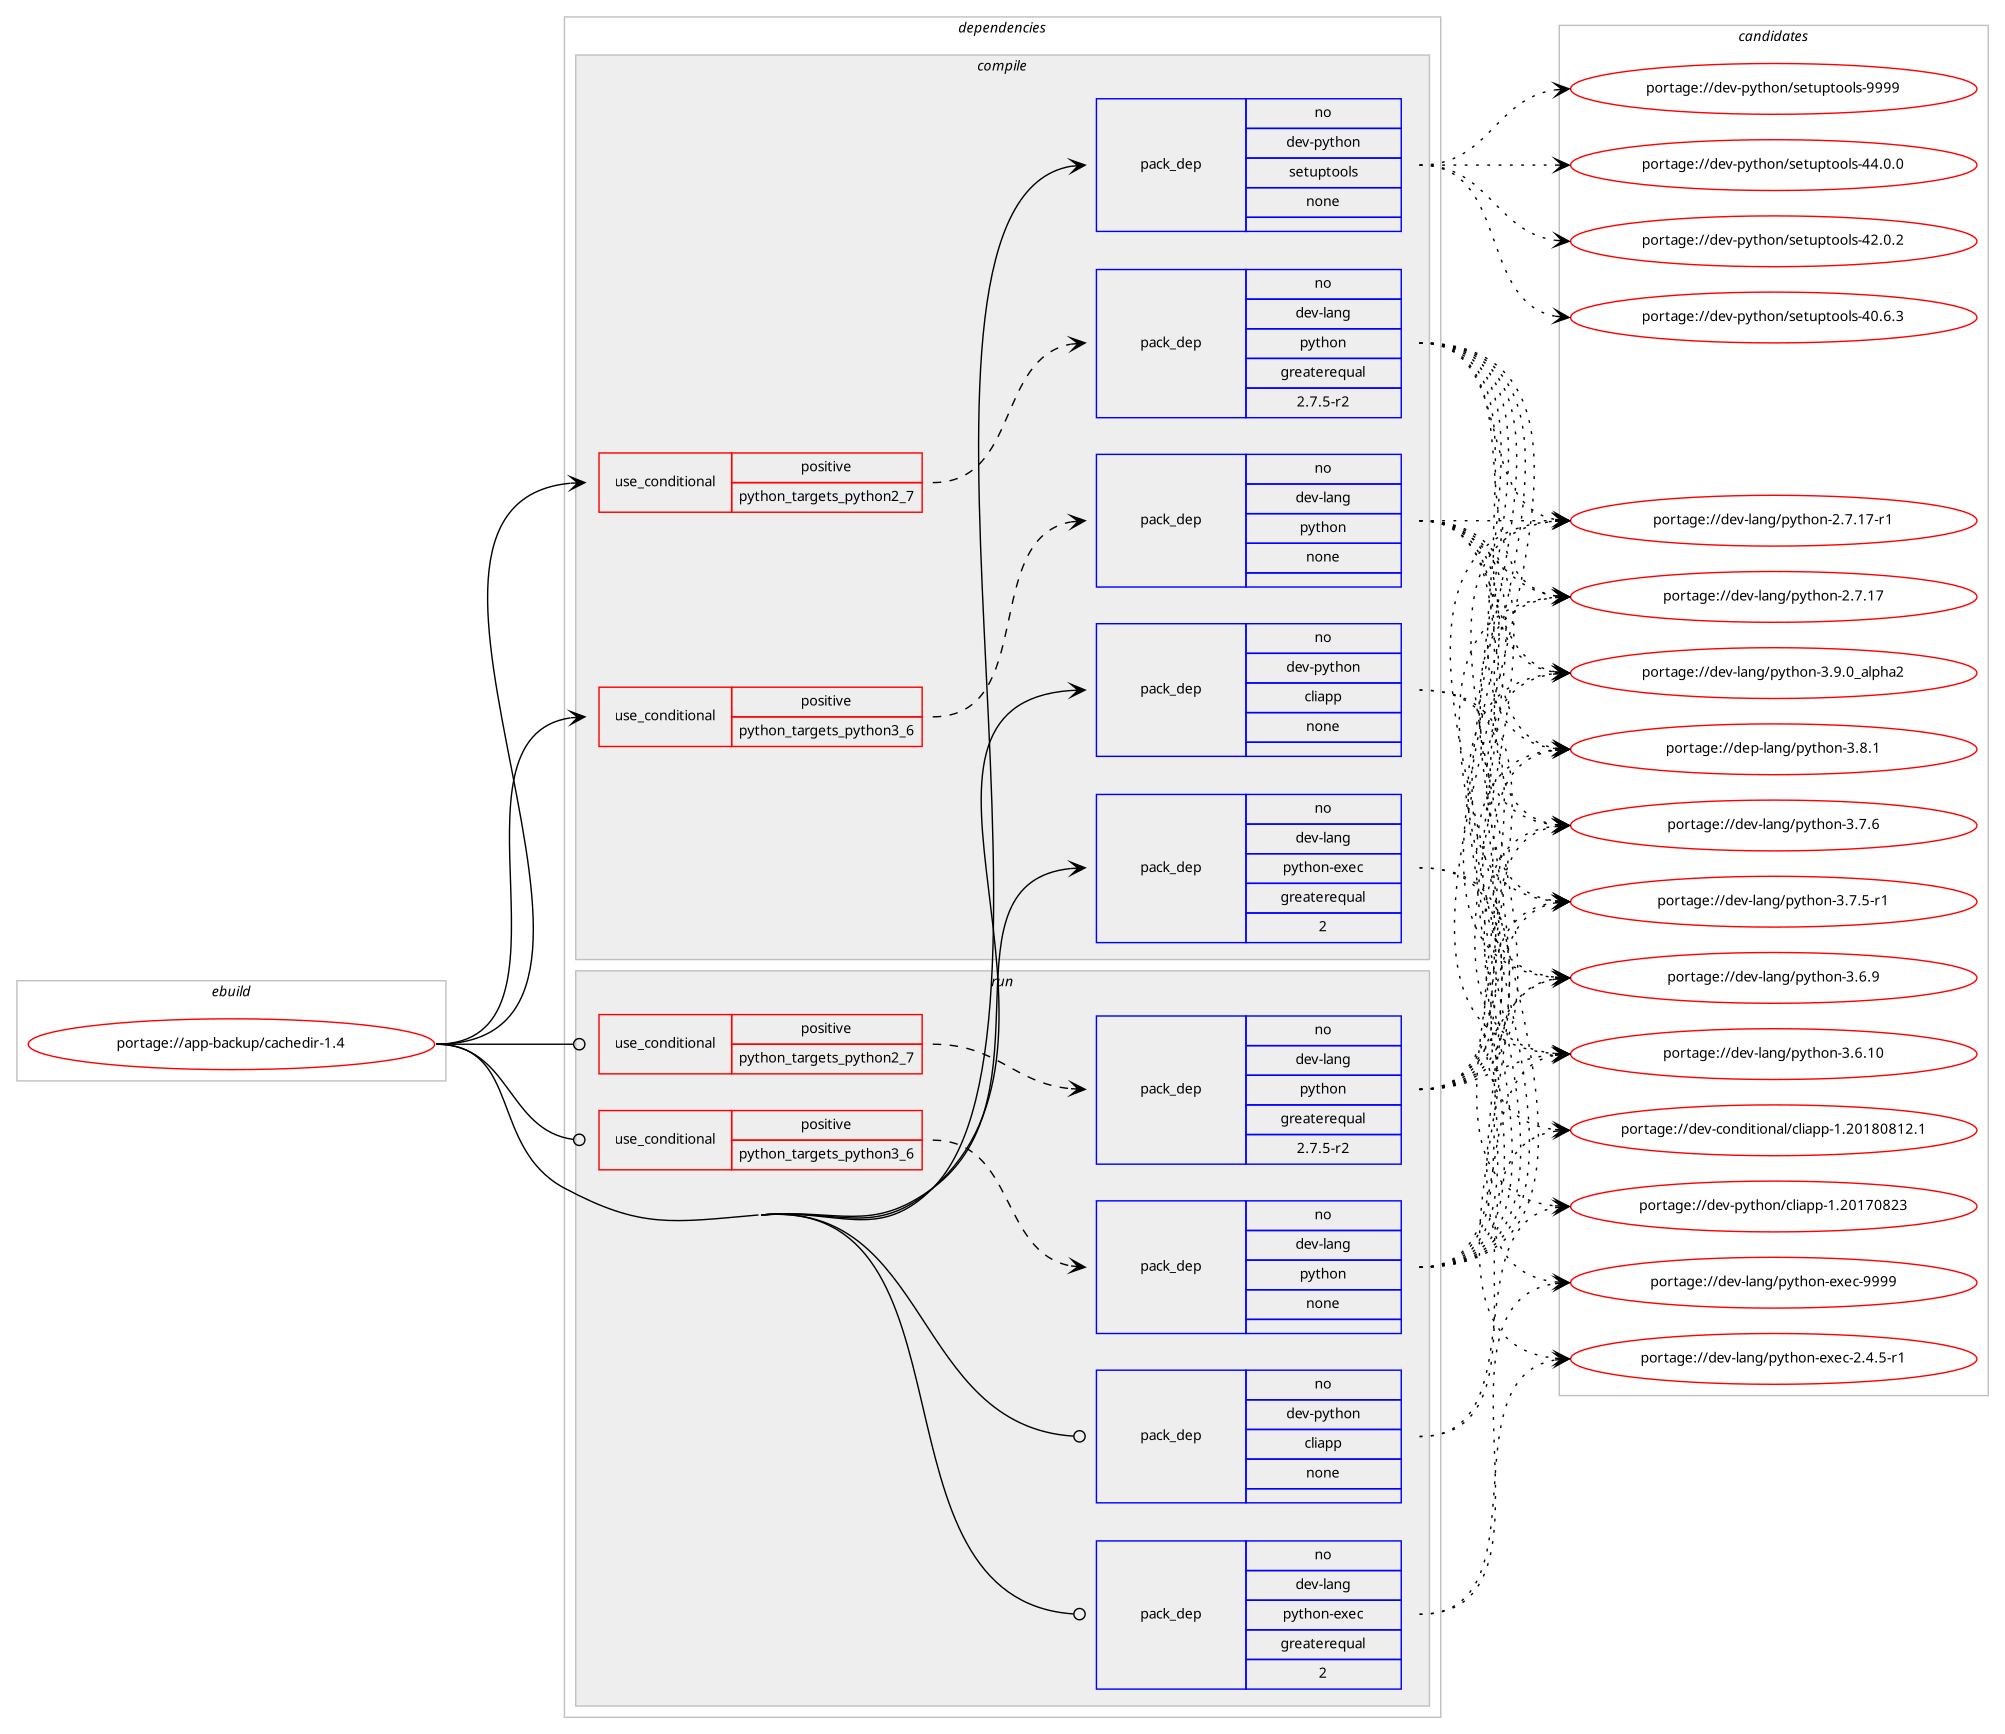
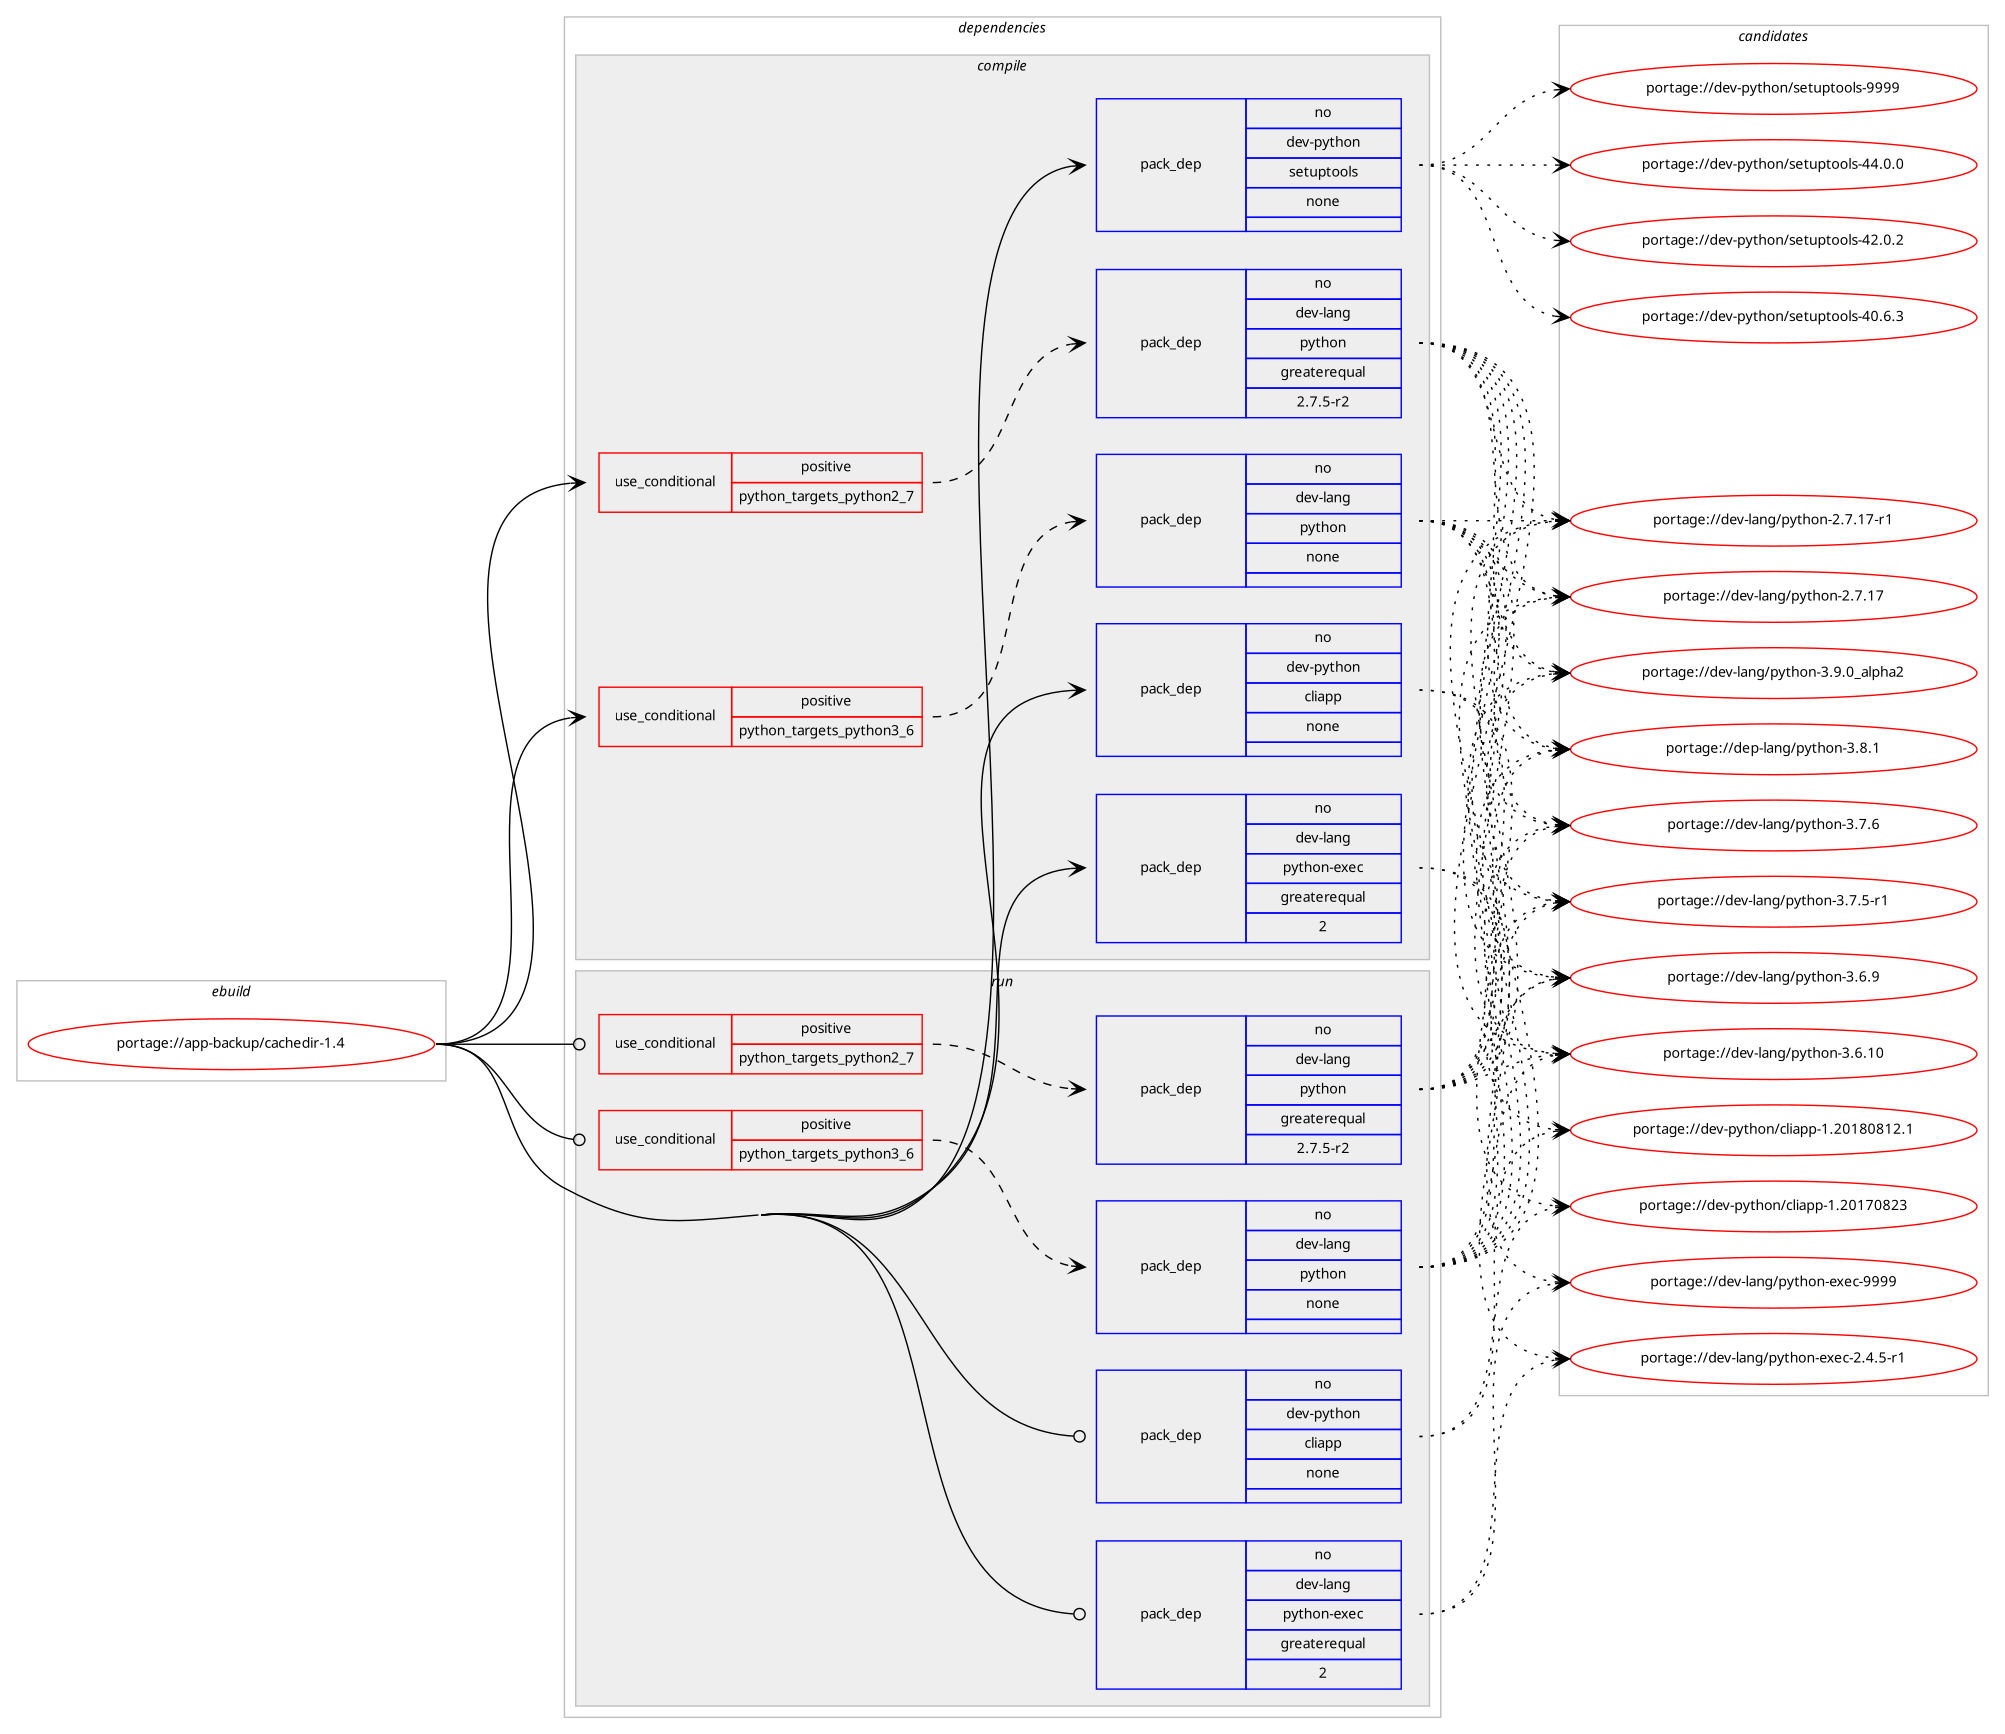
node "portage://dev-conditional/cliapp-1.20180812.1": label "portage://dev-conditional/cliapp-1.20180812.1" -> "portage://dev-python/cliapp-1.20180812.1"
